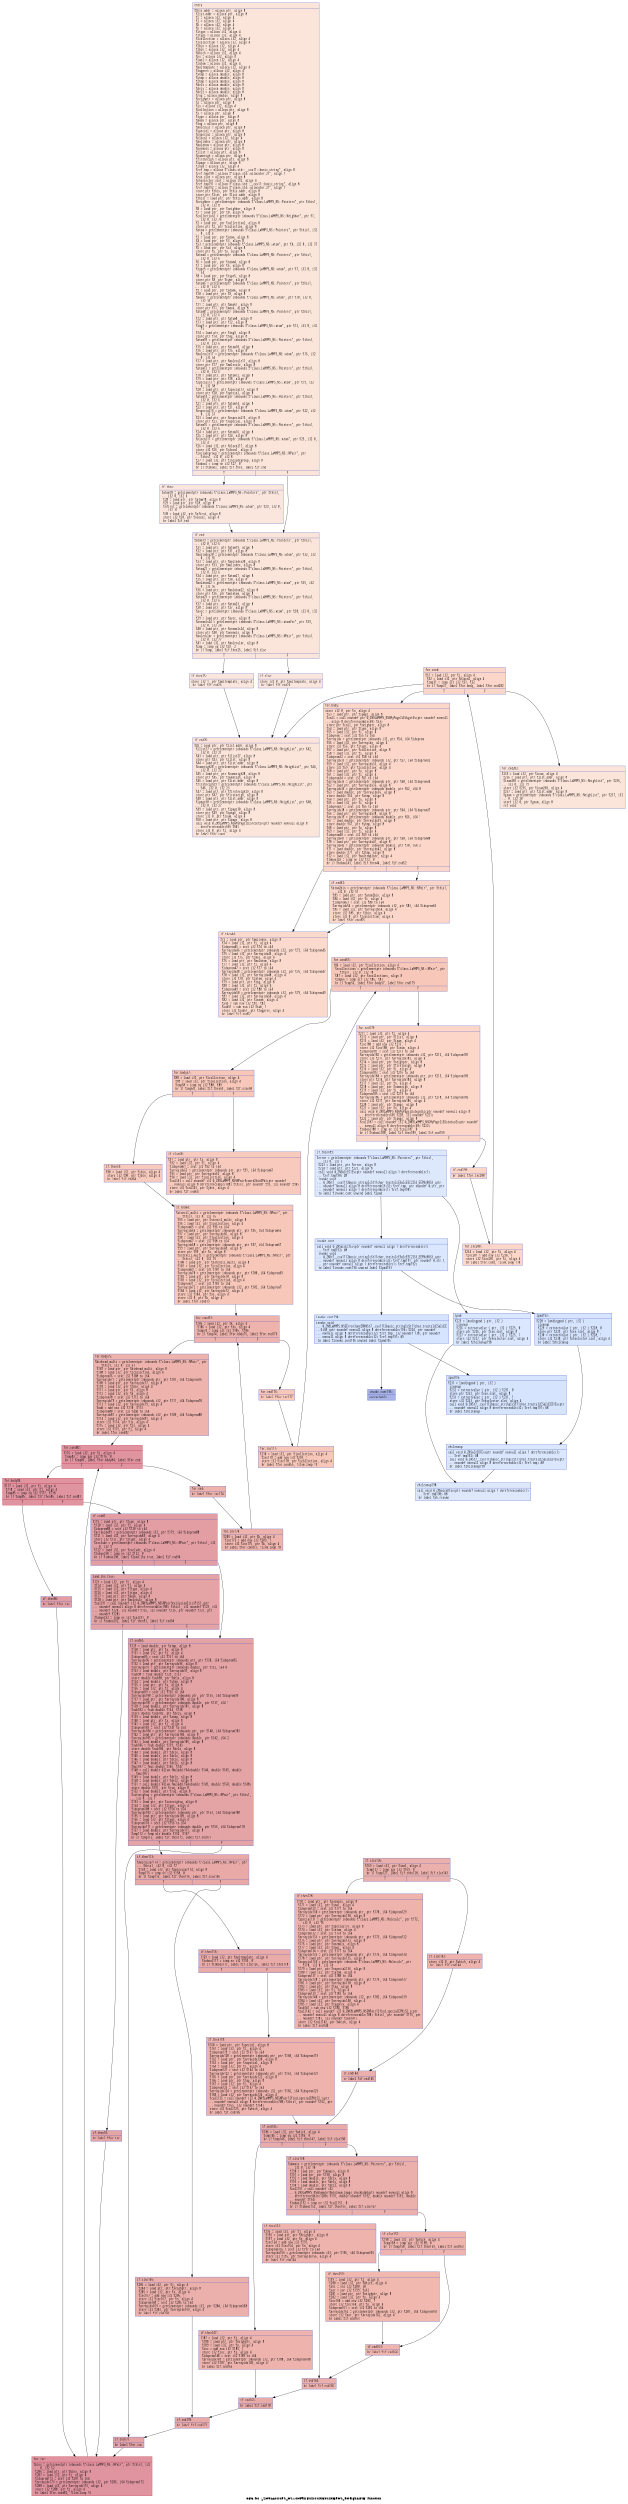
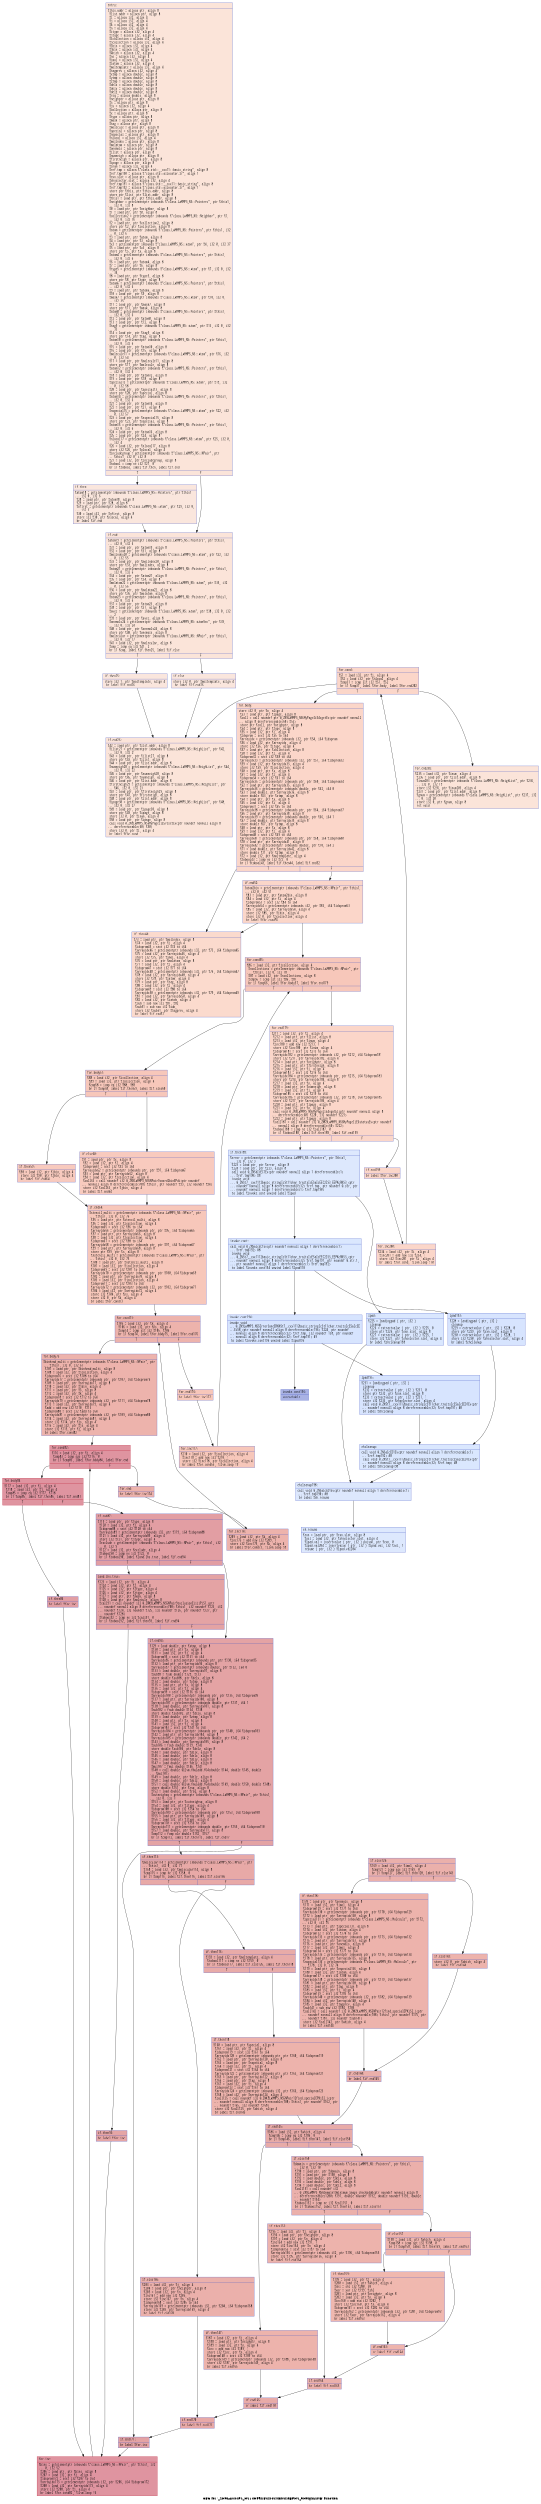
node "eh.resume:": added
